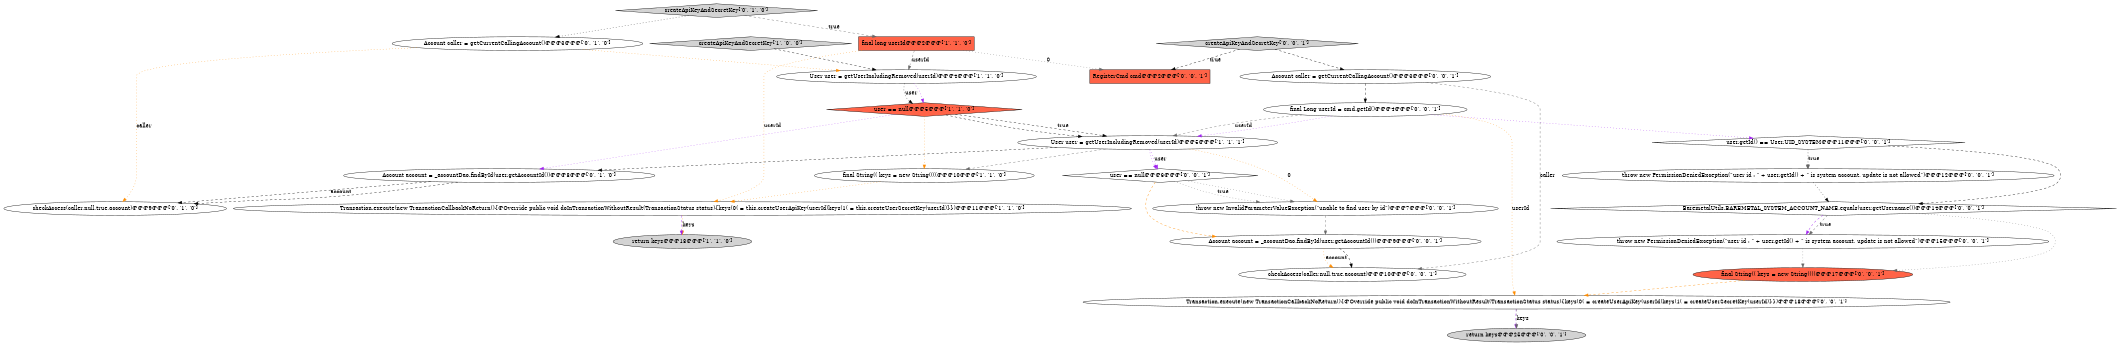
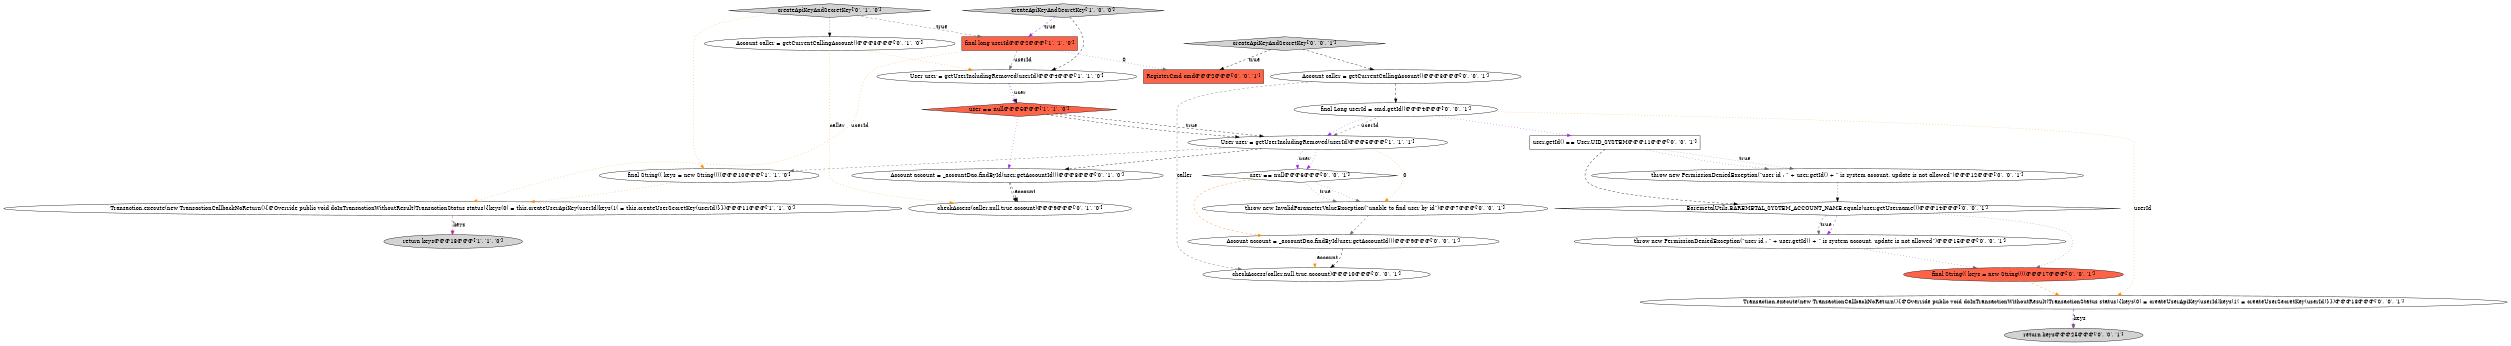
edge "createApiKeyAndSecretKey['1', '0', '0']" -> "final long userId@@@2@@@['1', '1', '0']": added, label "true"
edge "user == null@@@5@@@['1', '1', '0']" -> "final String(( keys = new String((((@@@10@@@['1', '1', '0']": now "createApiKeyAndSecretKey['0', '1', '0']" -> "final String(( keys = new String((((@@@10@@@['1', '1', '0']"
node "user.getId() == User.UID_SYSTEM@@@11@@@['0', '0', '1']": shape diamond -> box
